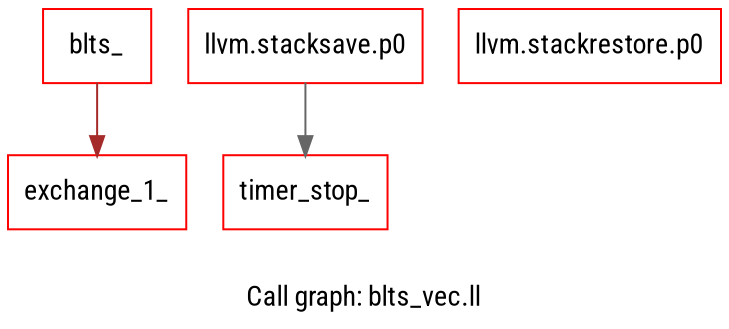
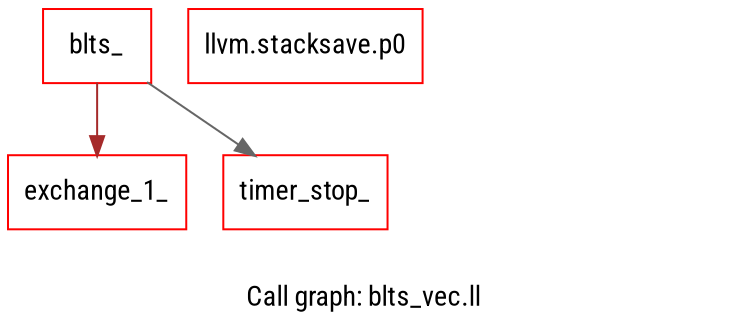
node "llvm.stackrestore.p0": removed
edge "llvm.stacksave.p0" -> "timer_stop_": now "blts_" -> "timer_stop_"
